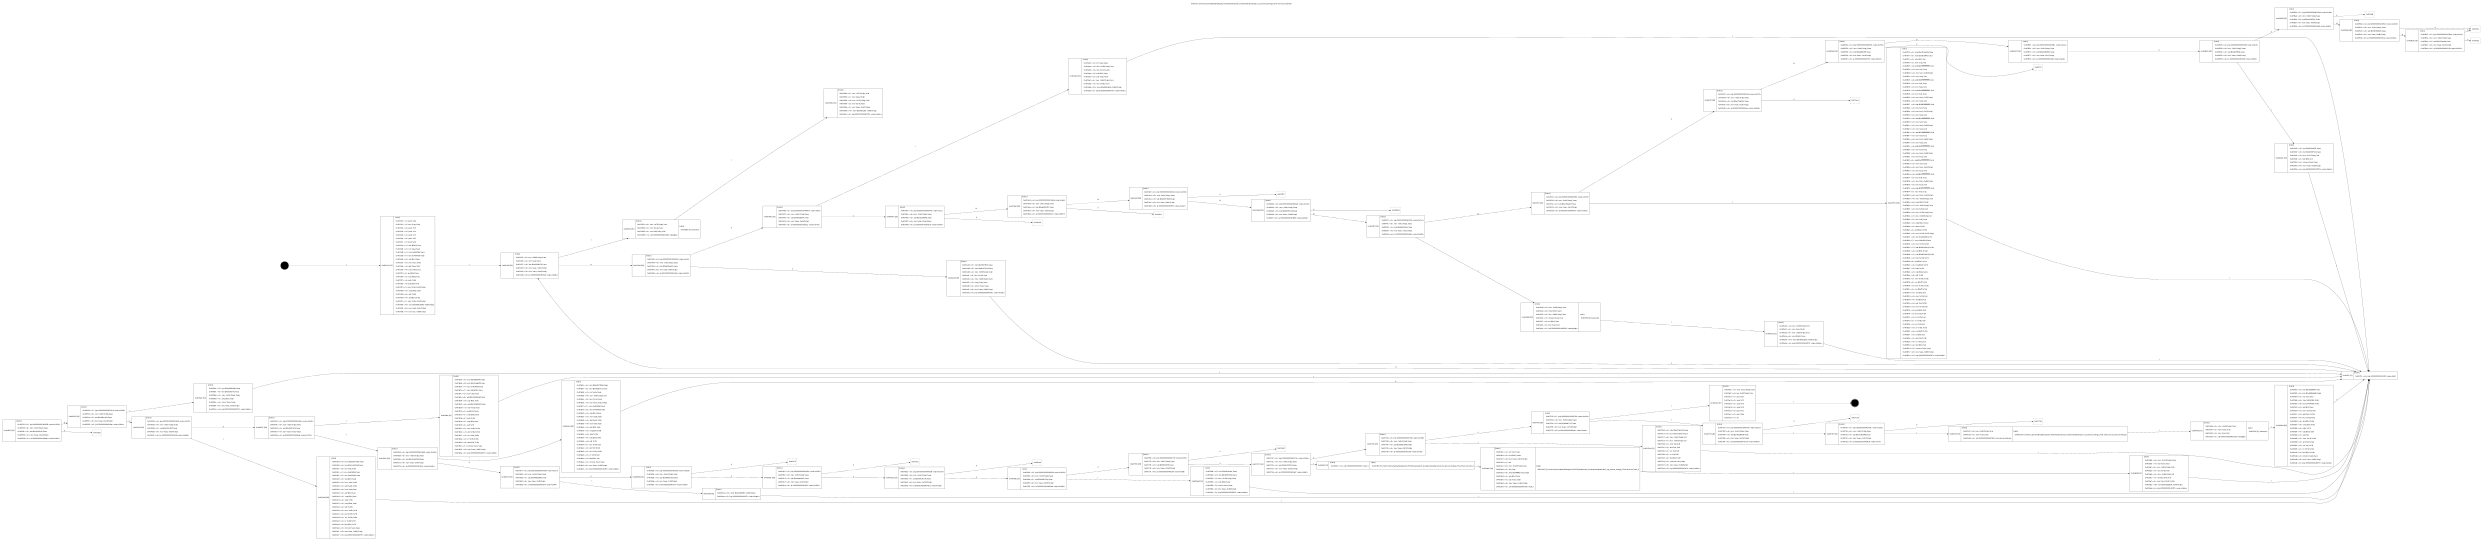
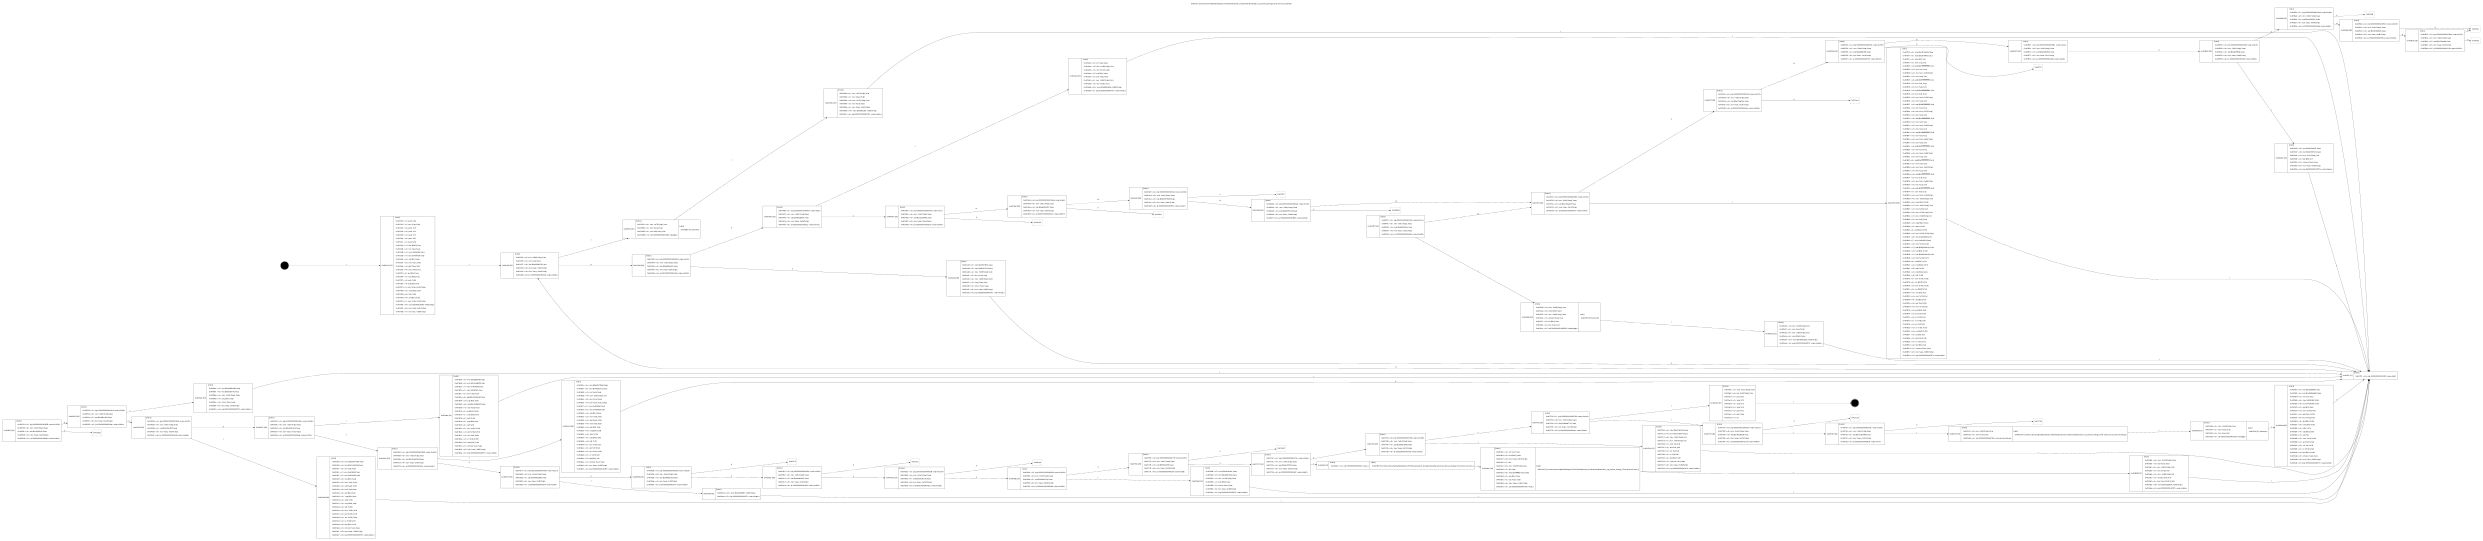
edge "0x40198e [30]" -> "0x401f7c [5]": added, label "1"
edge "0x4014db [28]" -> "0x4014f7 [28]": now "0x4014db [28]" -> "0x401513 [28]"
